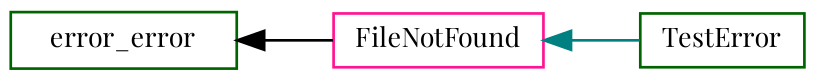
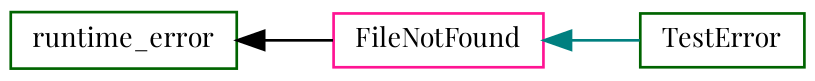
node "error_error": label "error_error" -> "runtime_error"
